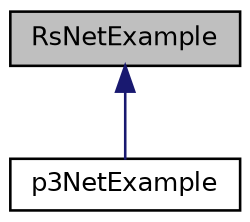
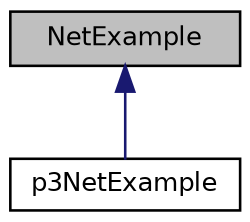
node "RsNetExample": label "RsNetExample" -> "NetExample"
